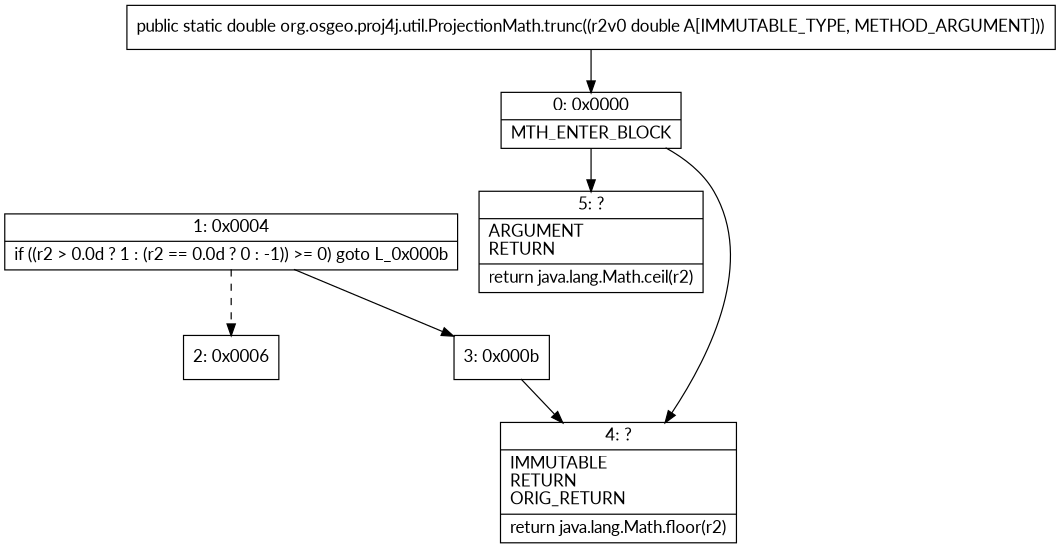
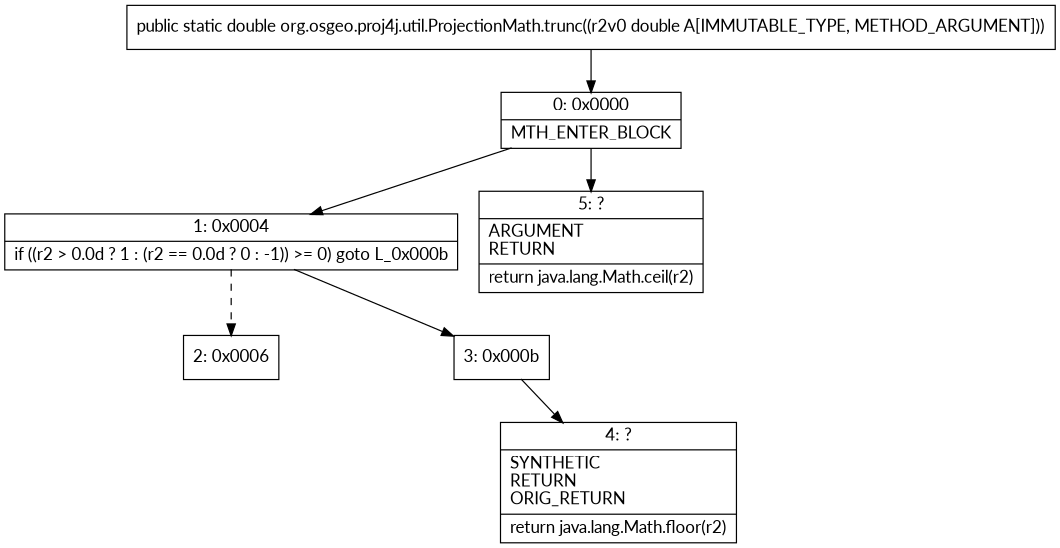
edge "0: 0x0000" -> "4: ?": now "0: 0x0000" -> "1: 0x0004"
node "4: ?": text "IMMUTABLE" -> "SYNTHETIC"
